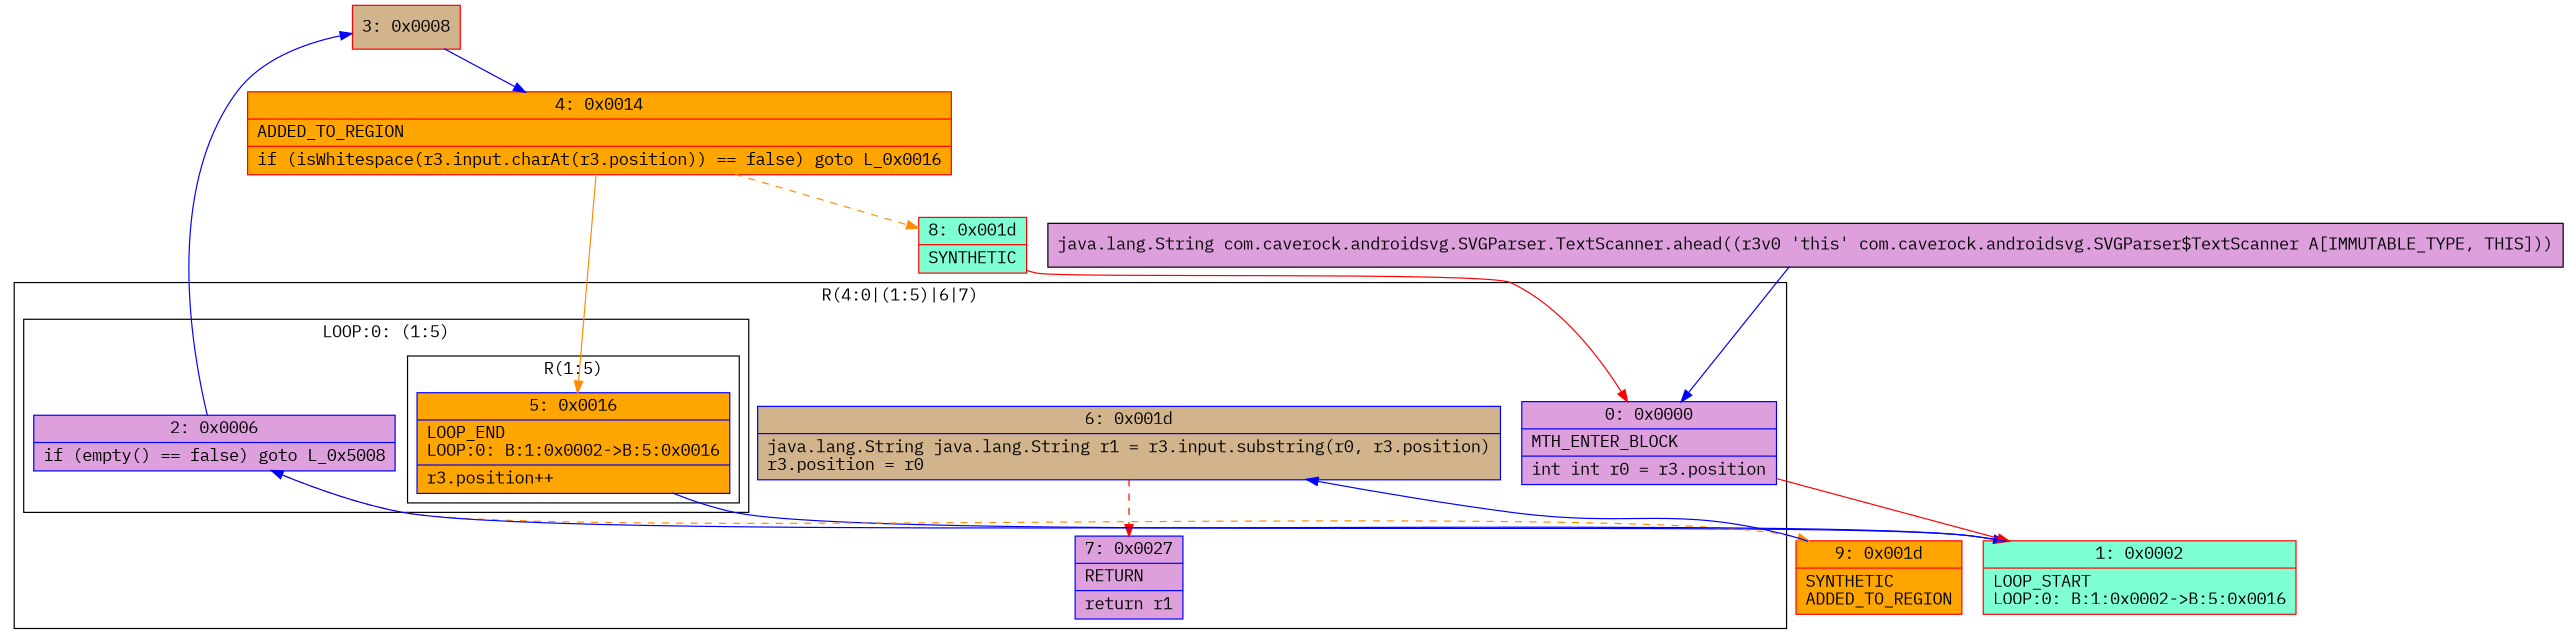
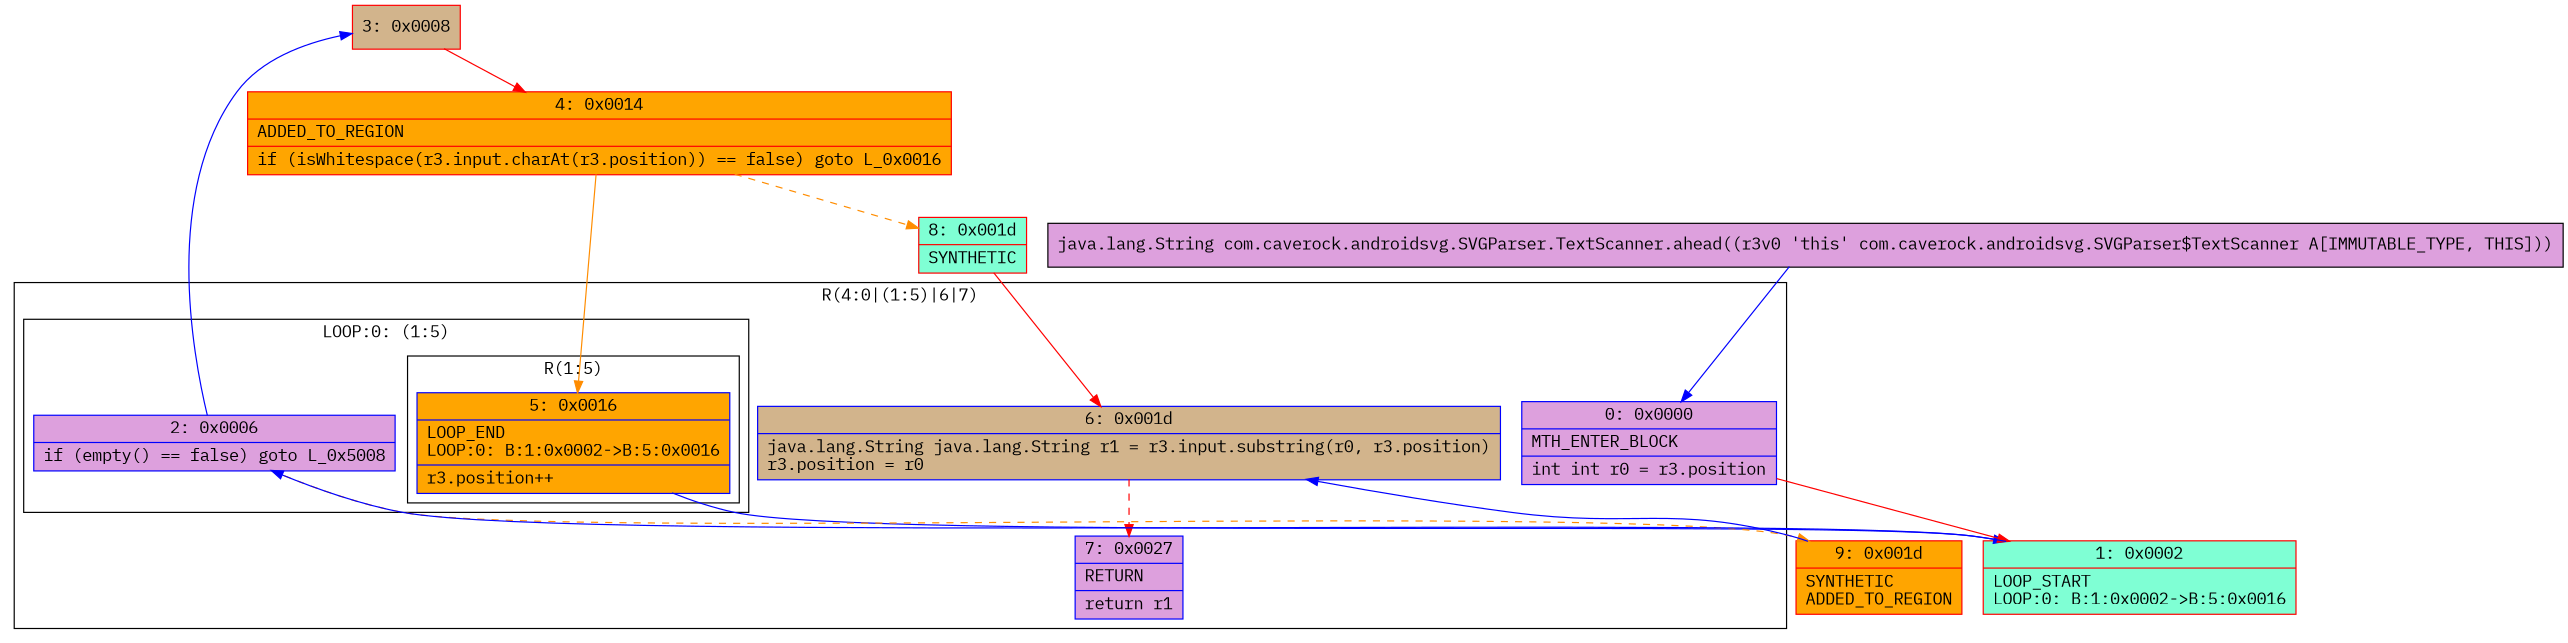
edge "3: 0x0008" -> "4: 0x0014": color blue -> red
edge "8: 0x001d" -> "0: 0x0000": now "8: 0x001d" -> "6: 0x001d"
